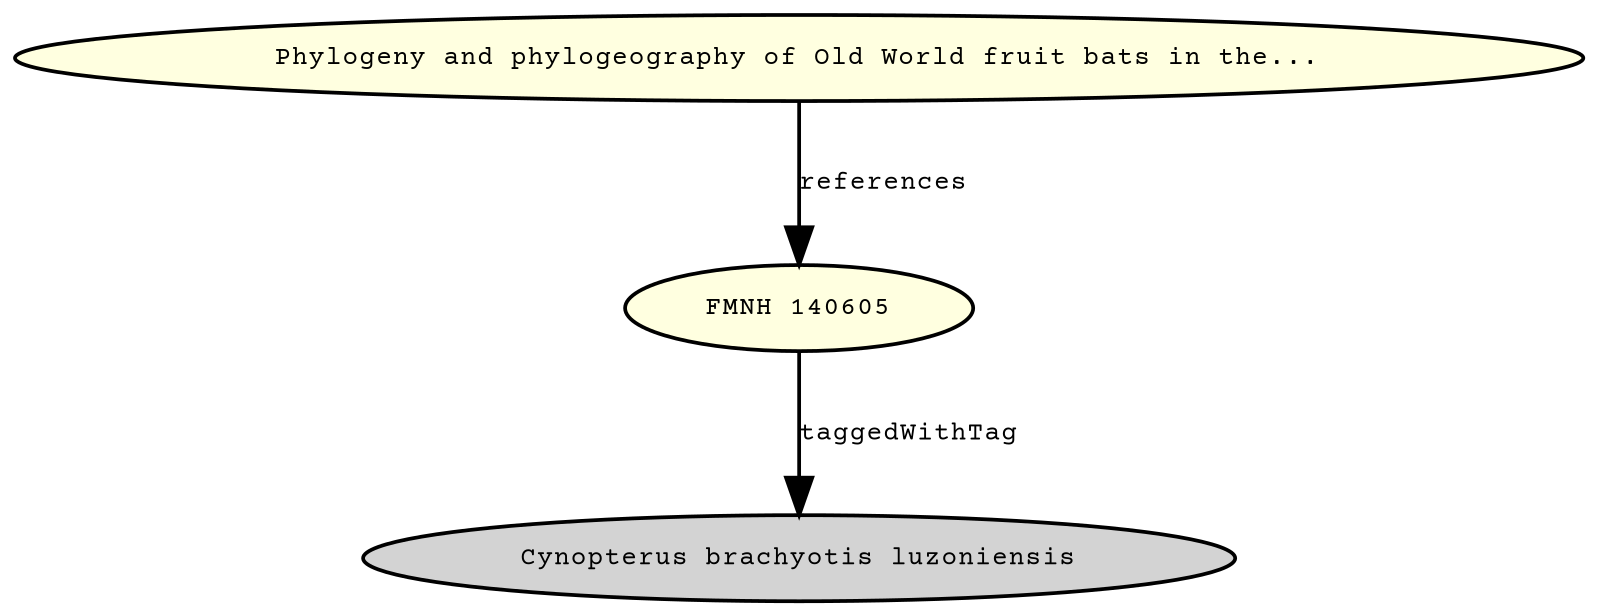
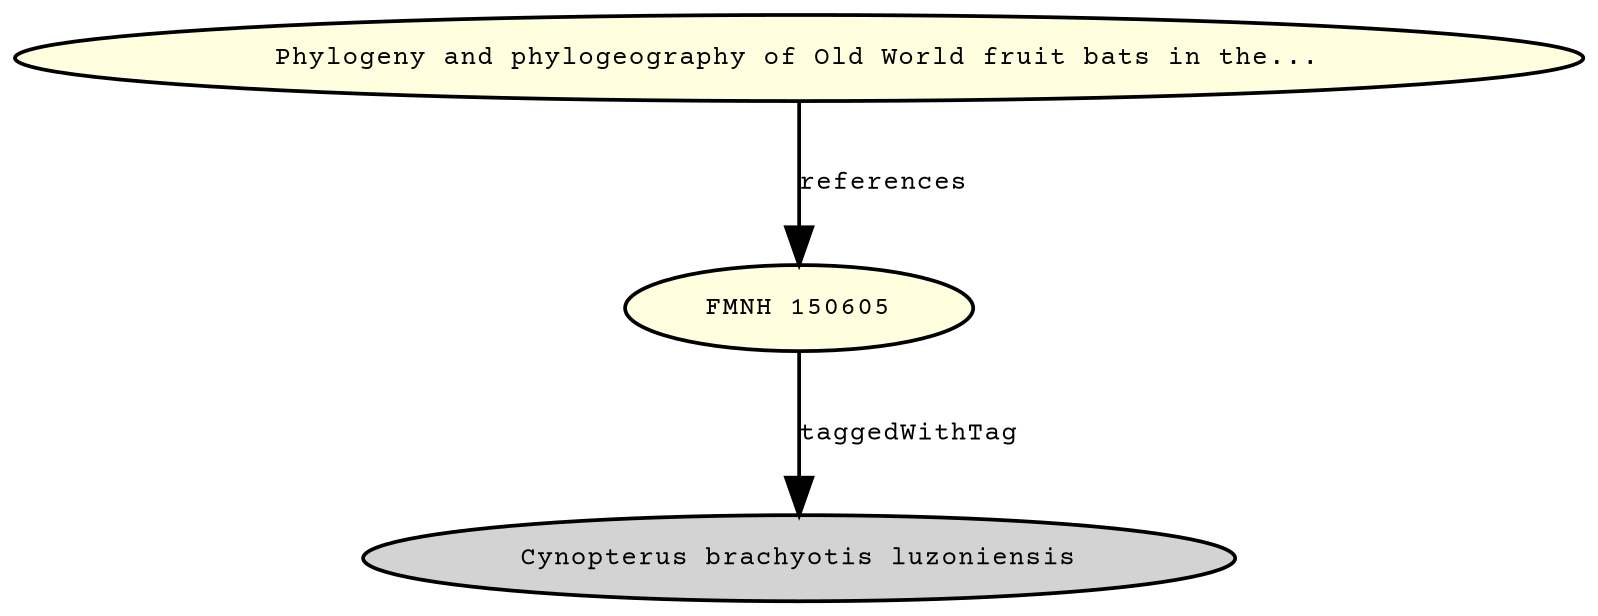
node "FMNH 140605": label "FMNH 140605" -> "FMNH 150605"
